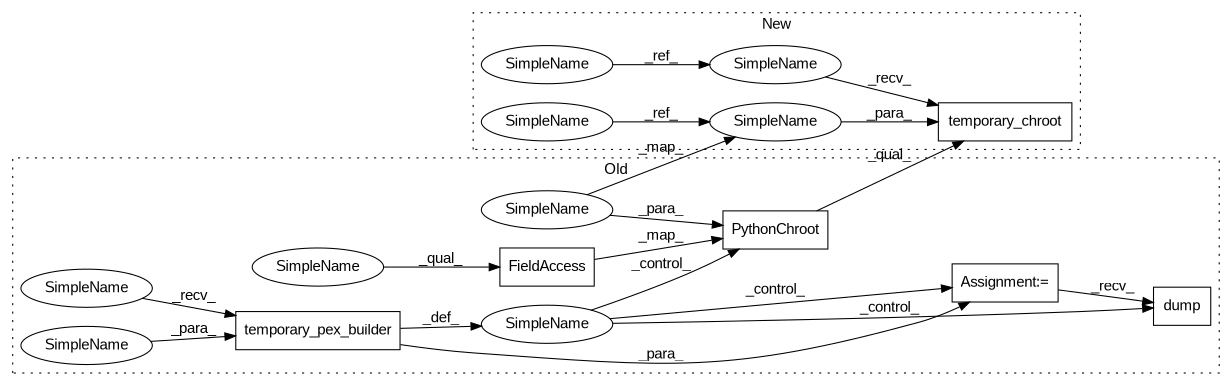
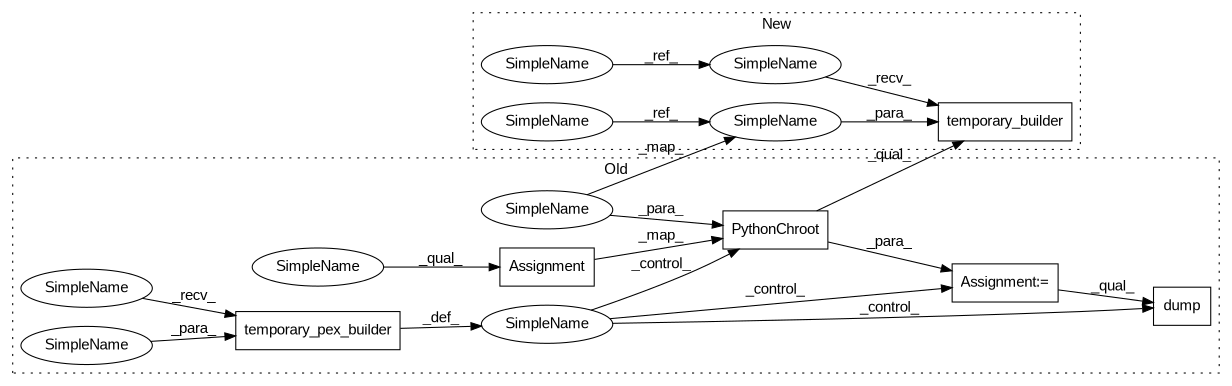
node "temporary_chroot": label "temporary_chroot" -> "temporary_builder"
node "FieldAccess": label "FieldAccess" -> "Assignment"
edge "Assignment:=" -> "dump": label "_recv_" -> "_qual_"
edge "temporary_pex_builder" -> "Assignment:=": now "PythonChroot" -> "Assignment:="
